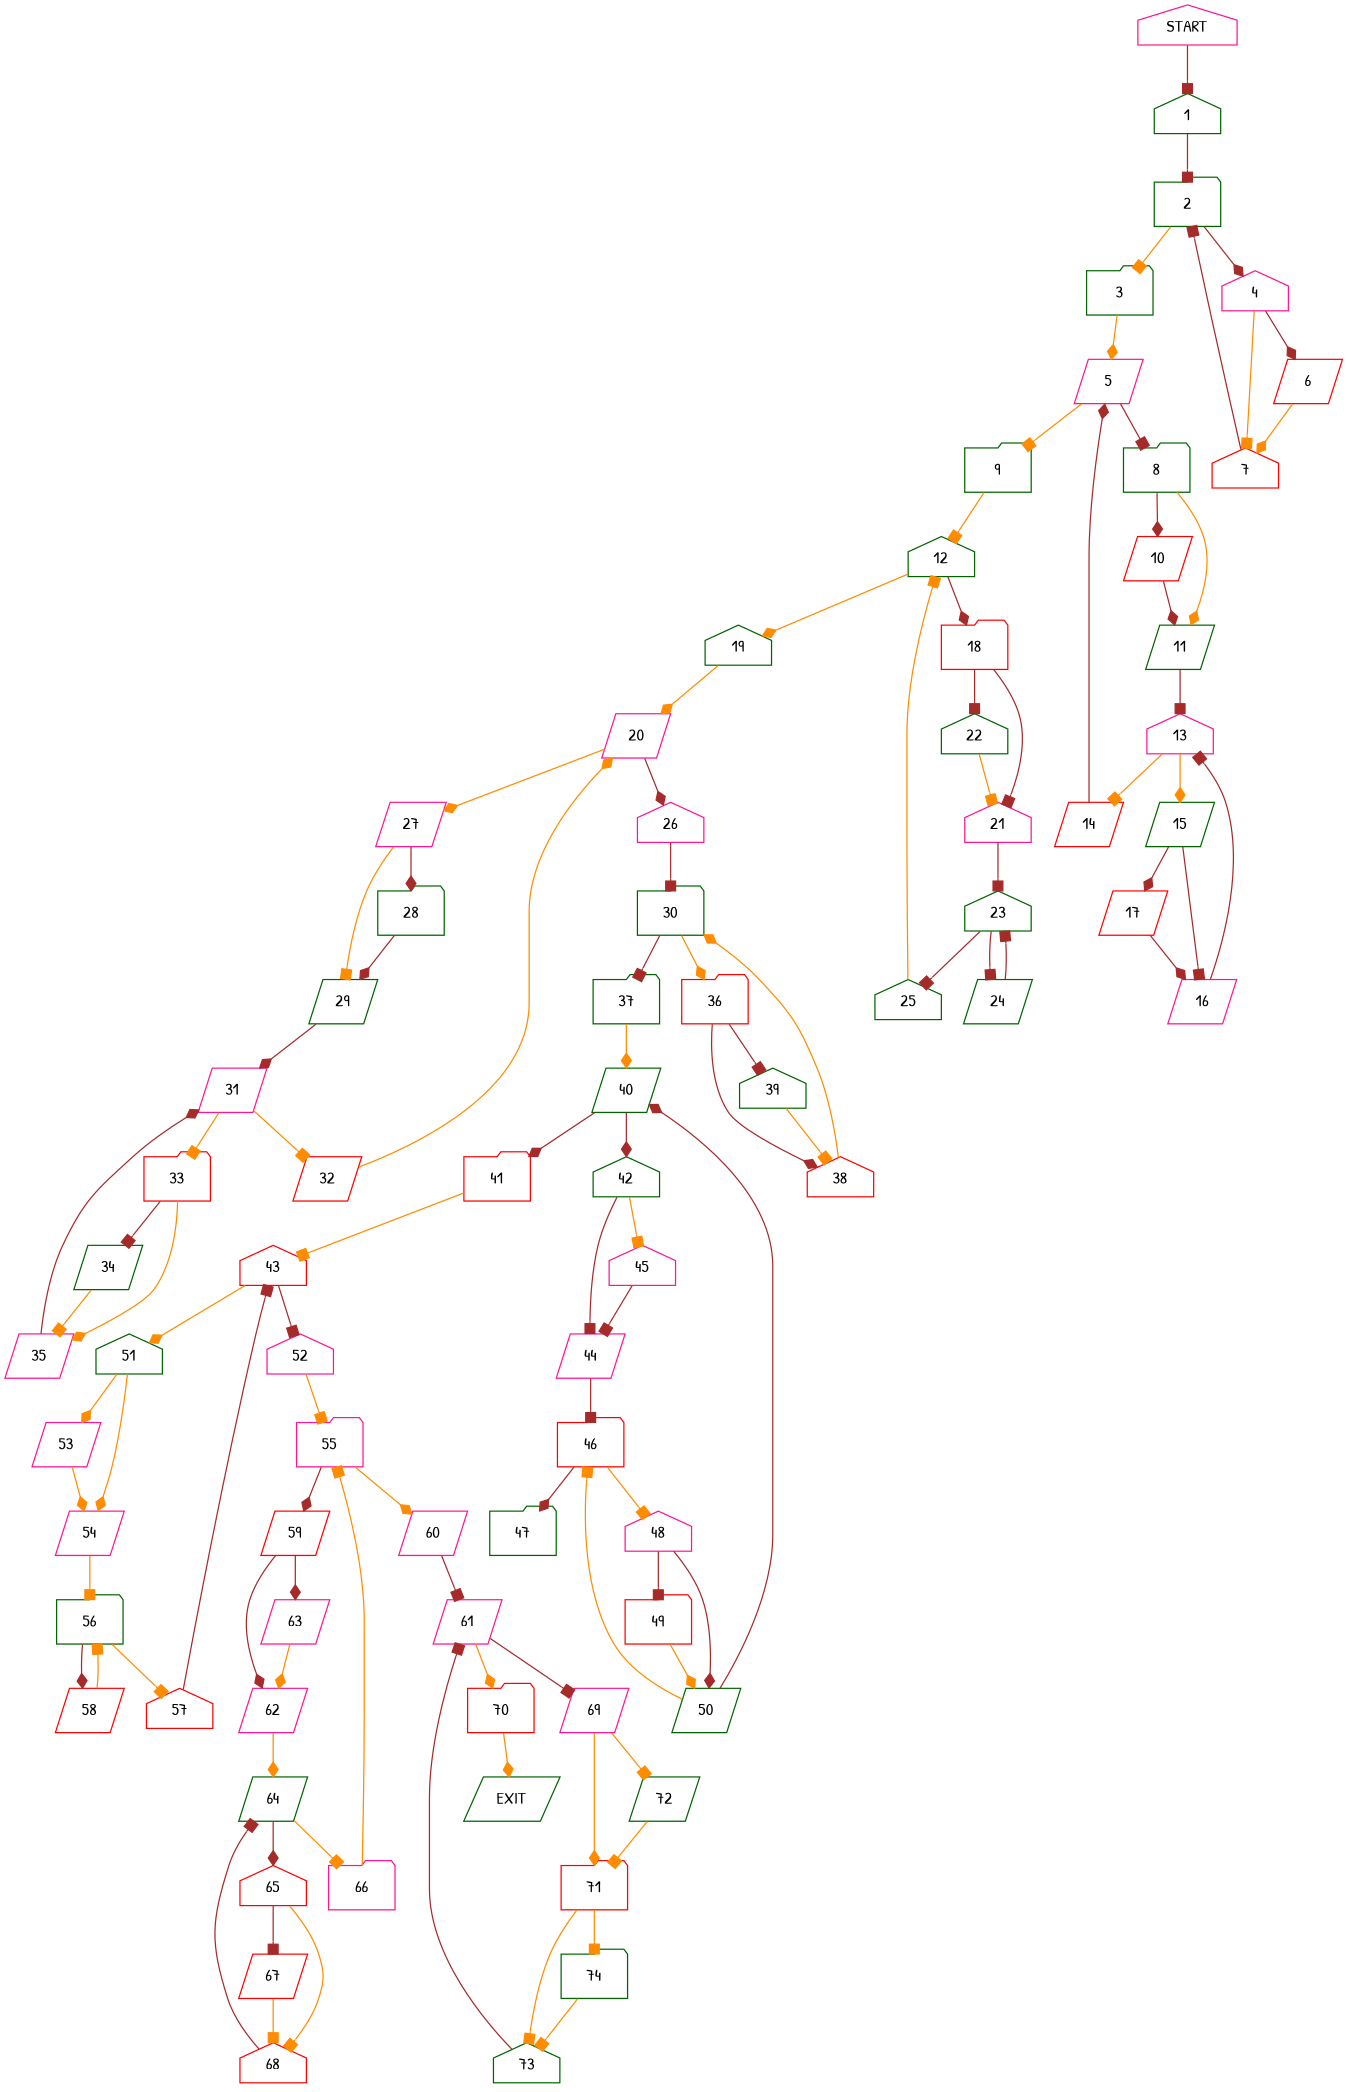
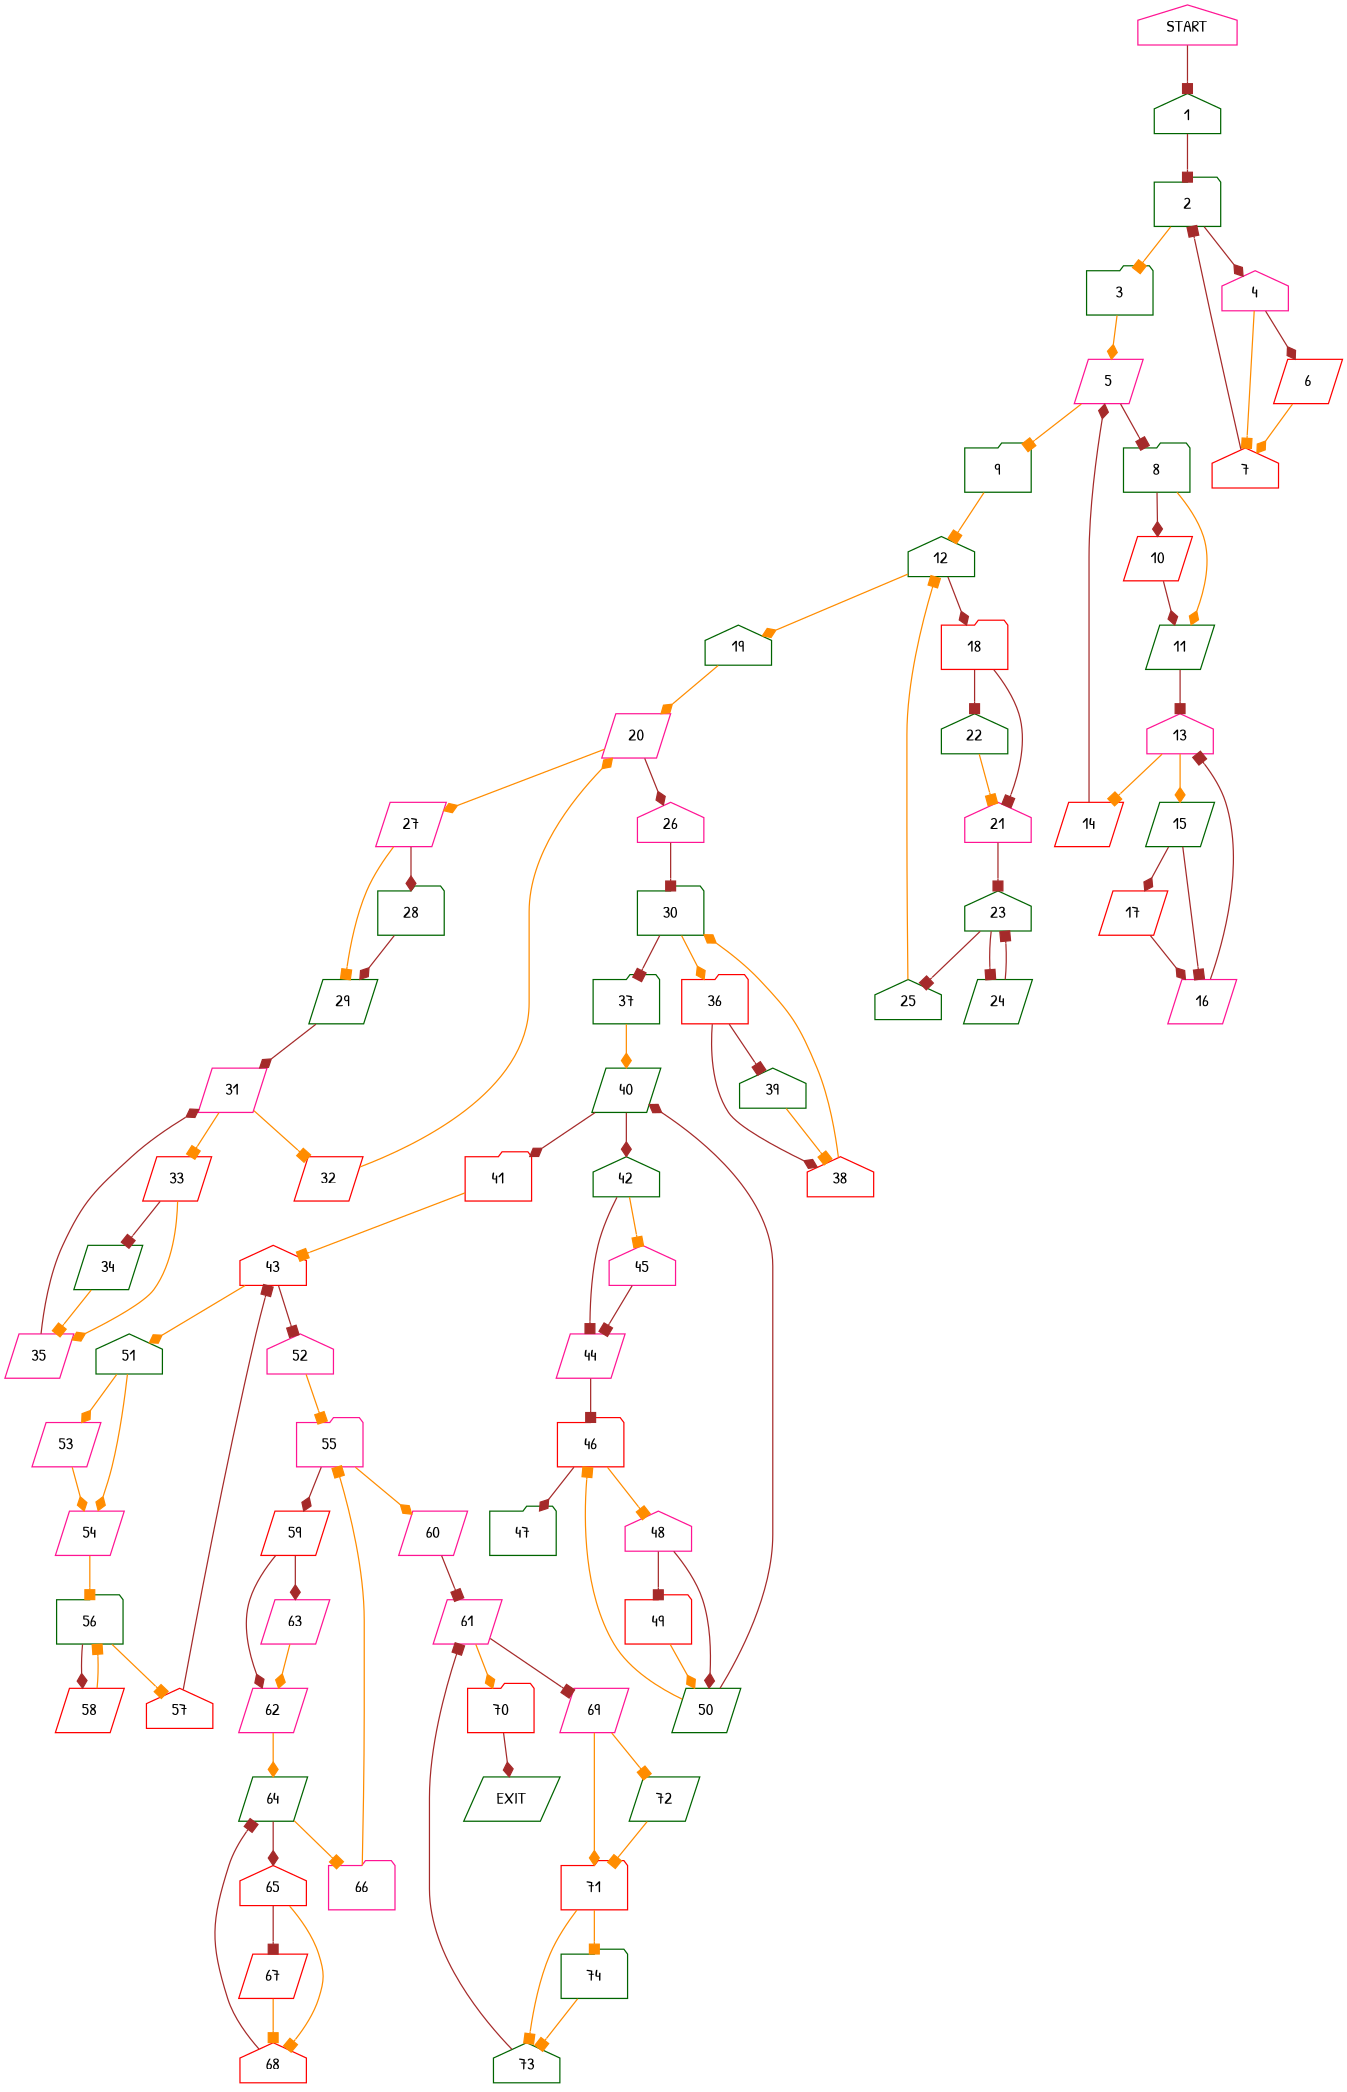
node "33": shape folder -> parallelogram
edge "70" -> "EXIT": color darkorange -> brown
